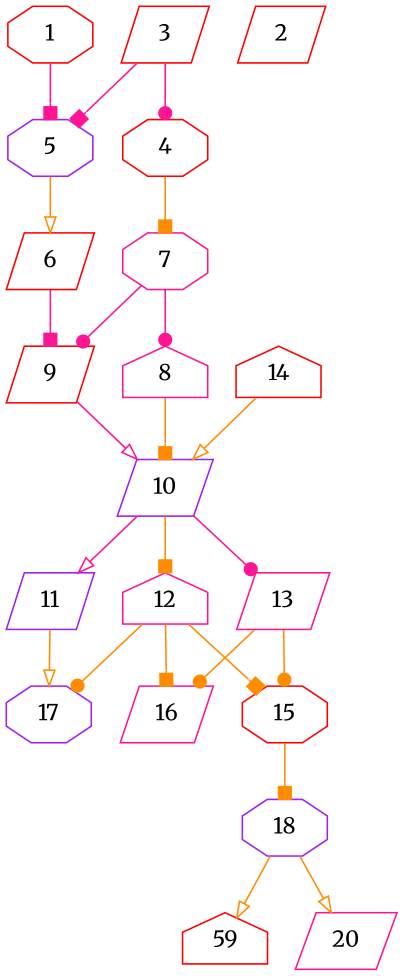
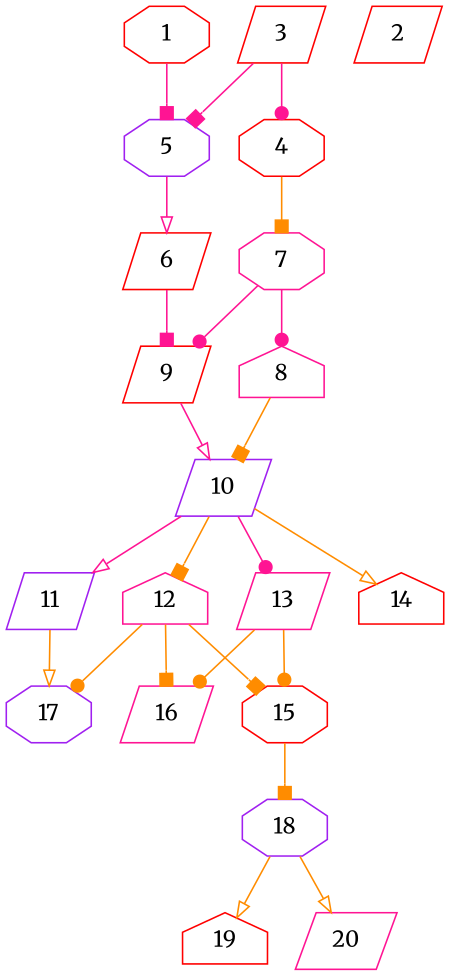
edge "5" -> "6": color darkorange -> deeppink
edge "14" -> "10": reversed
node "59": label "59" -> "19"
